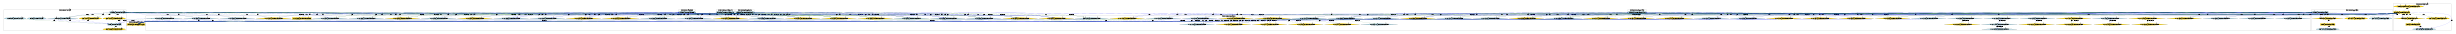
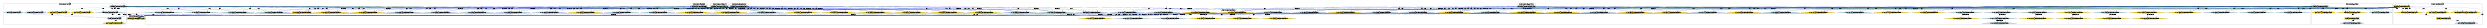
edge "/home/app/request.alastor.log#ServerID_bd3e51d82a9e" -> "1_fwatchdog#ServerID_bd3e51d82a9e": reversed
